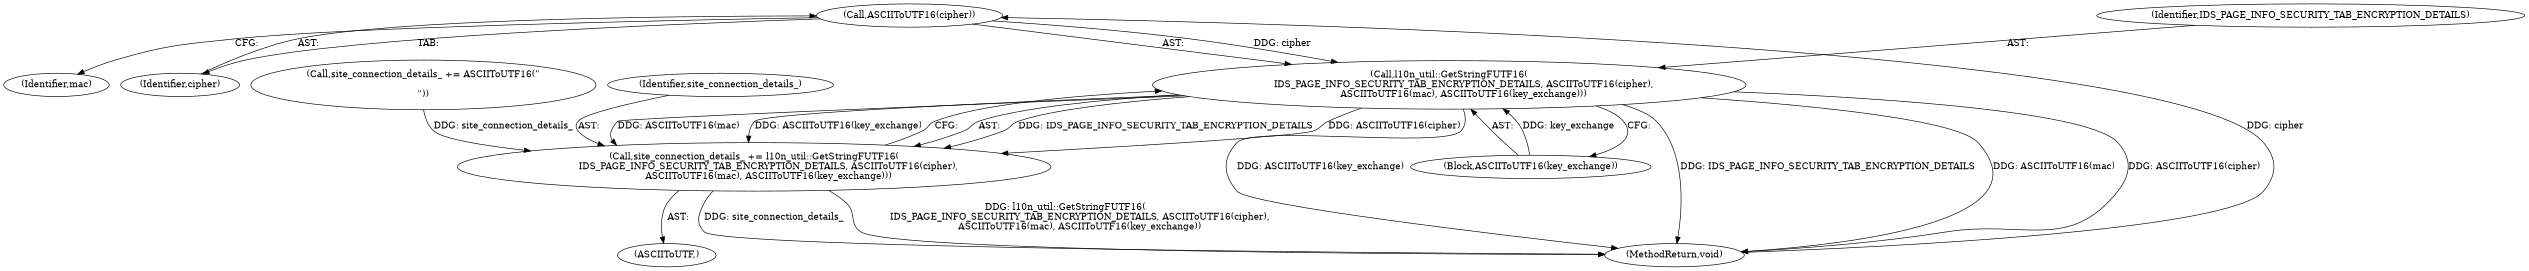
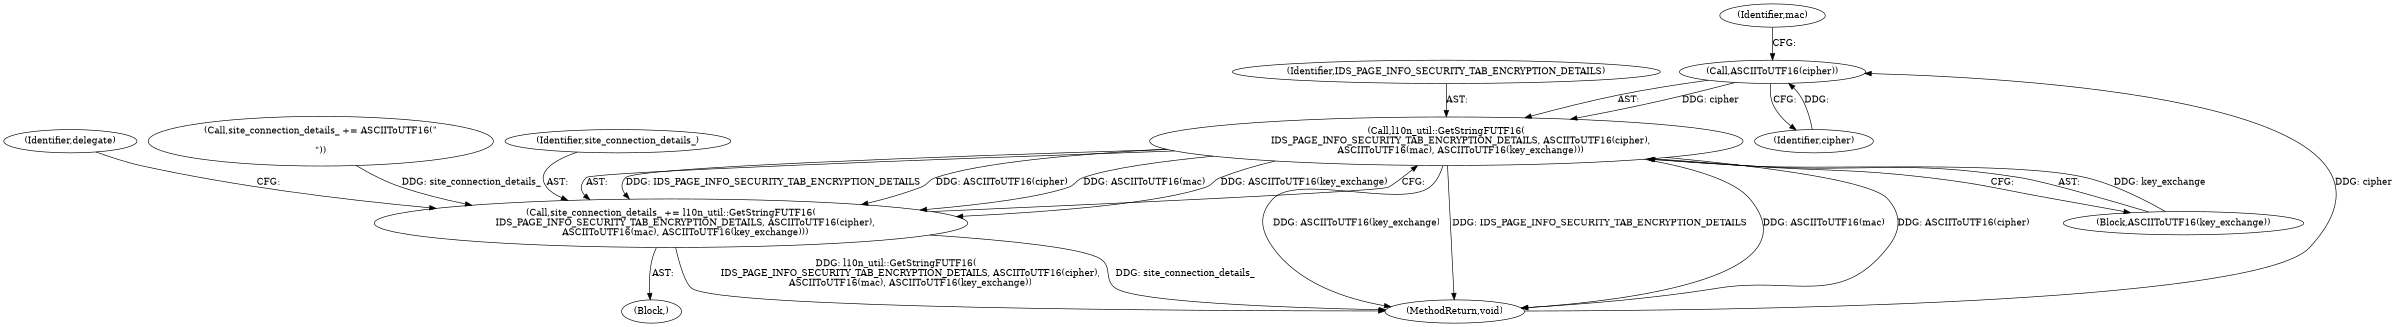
edge "(Call,ASCIIToUTF16(cipher))" -> "(Identifier,mac)": reversed
edge "(Identifier,cipher)" -> "(Call,ASCIIToUTF16(cipher))": label "AST: " -> "DDG: "
edge "(Call,ASCIIToUTF16(cipher))" -> "(Identifier,cipher)": label "TAB: " -> "CFG: "
node "(Identifier,delegate)": added
node "(ASCIIToUTF,)": label "(ASCIIToUTF,)" -> "(Block,)"
